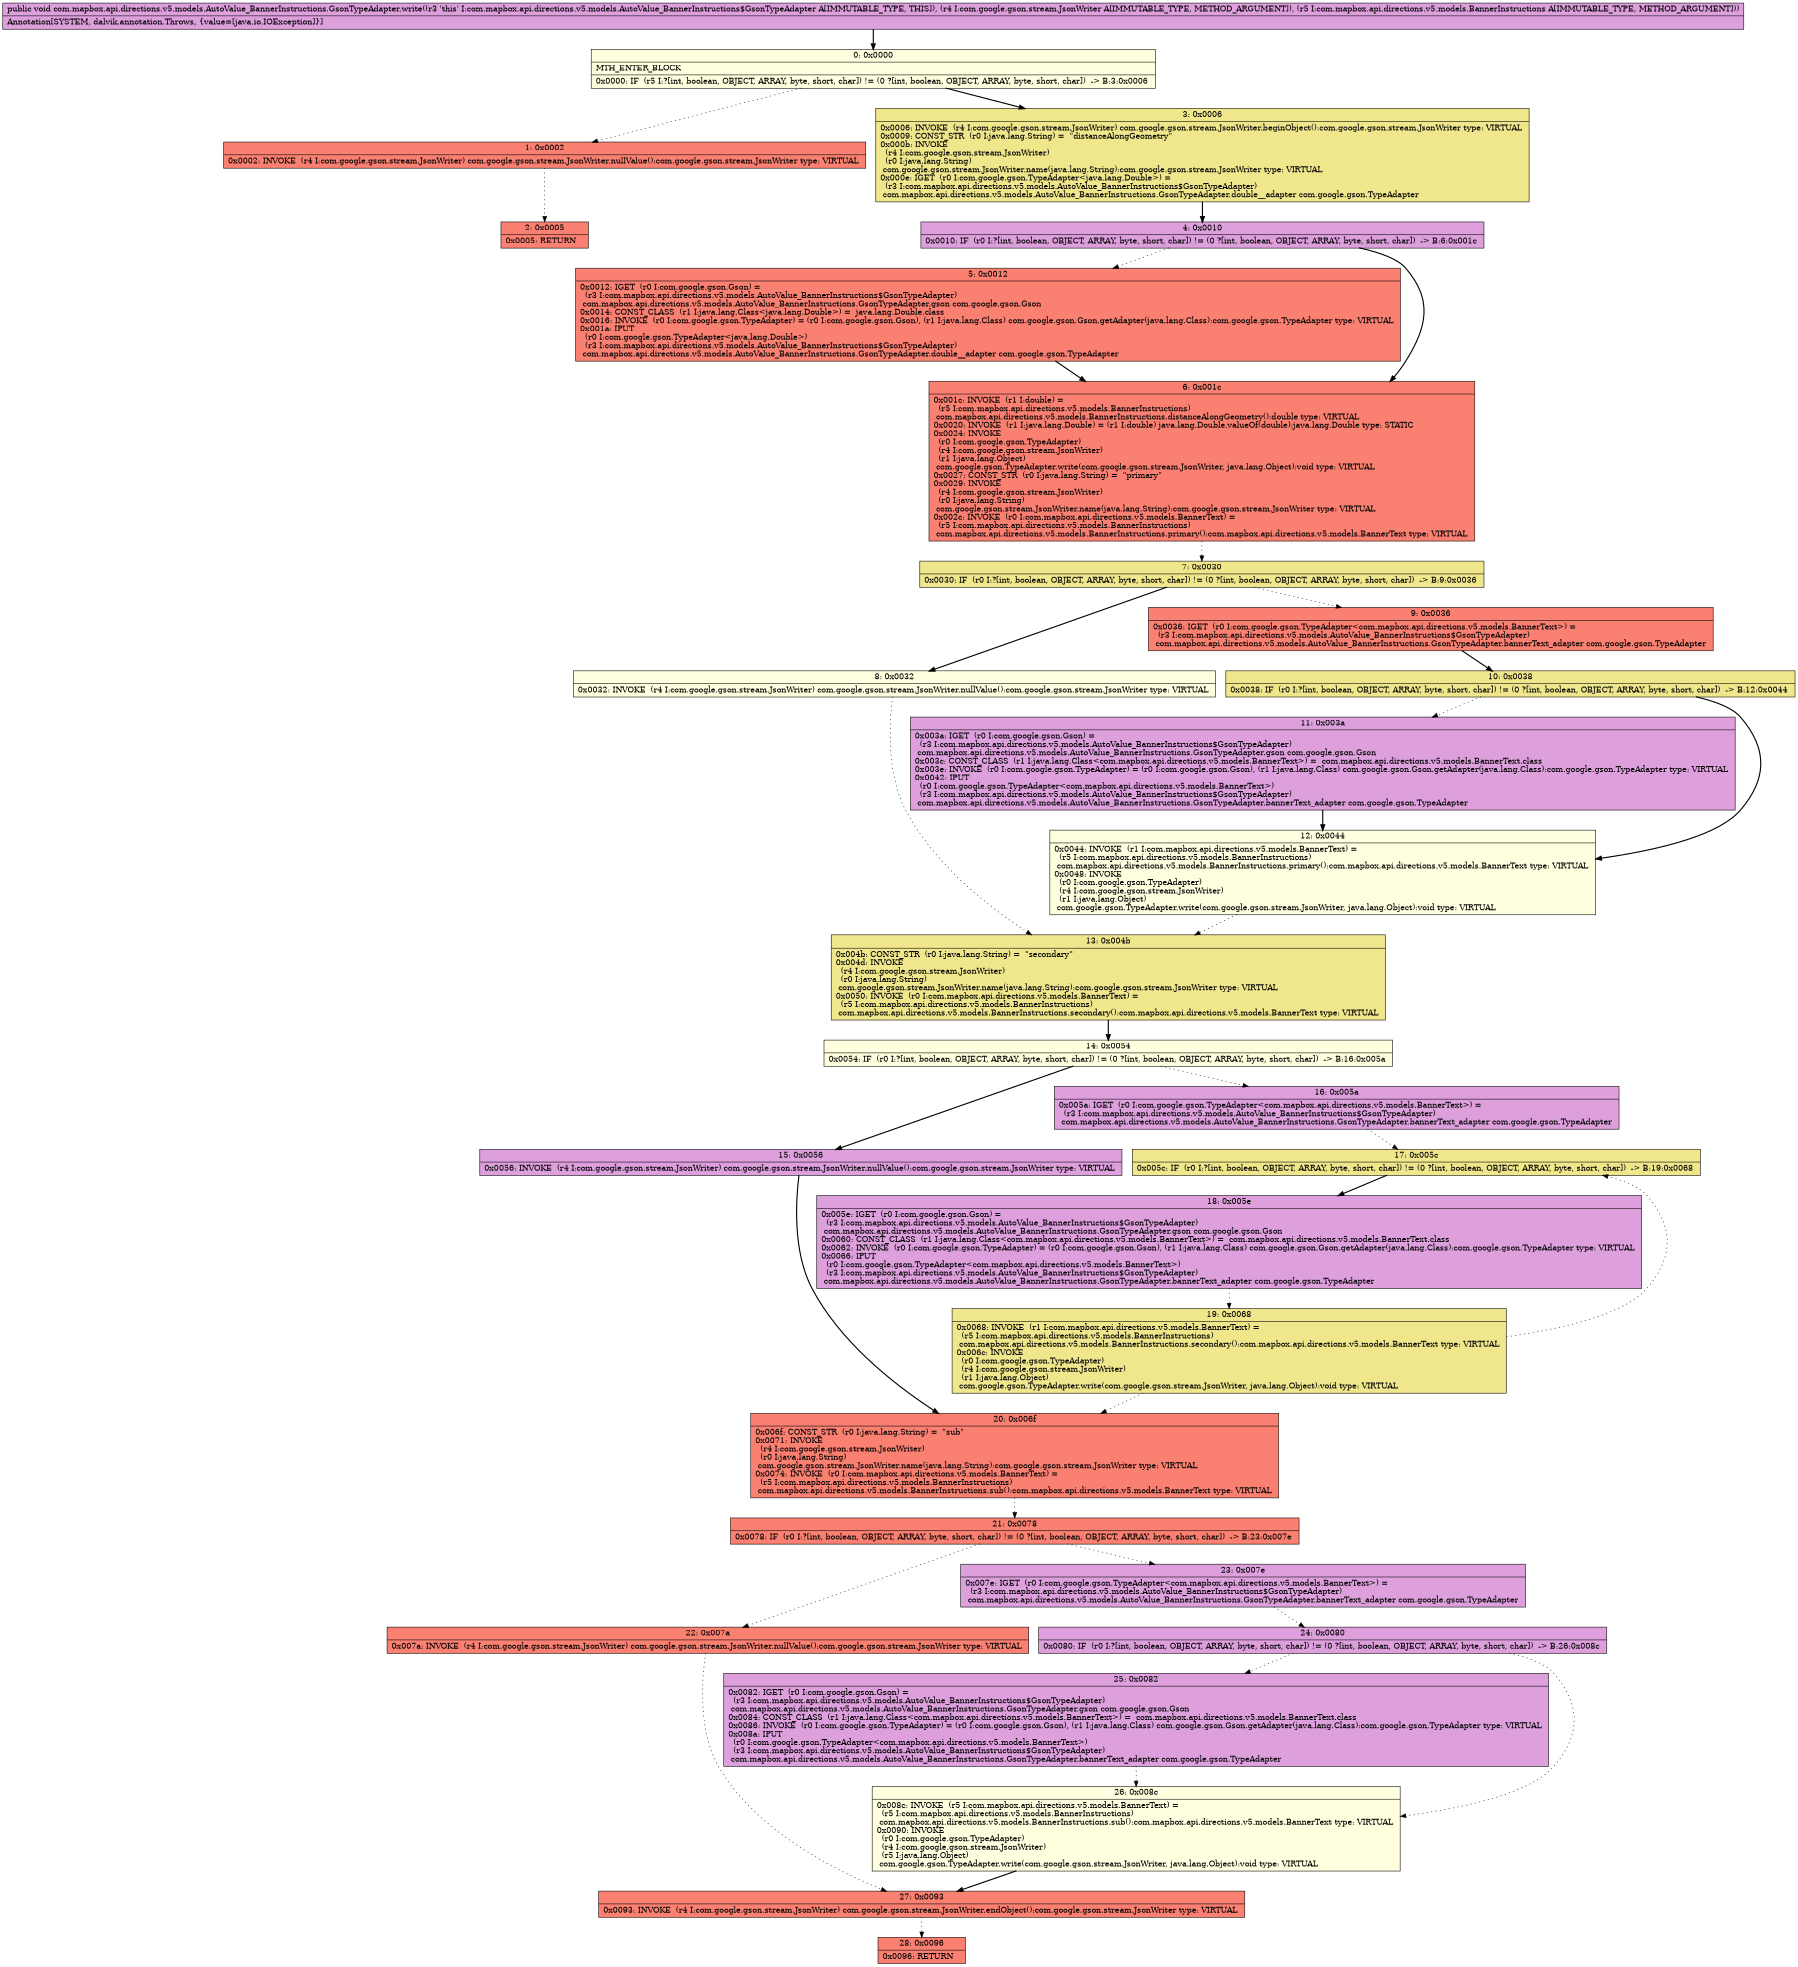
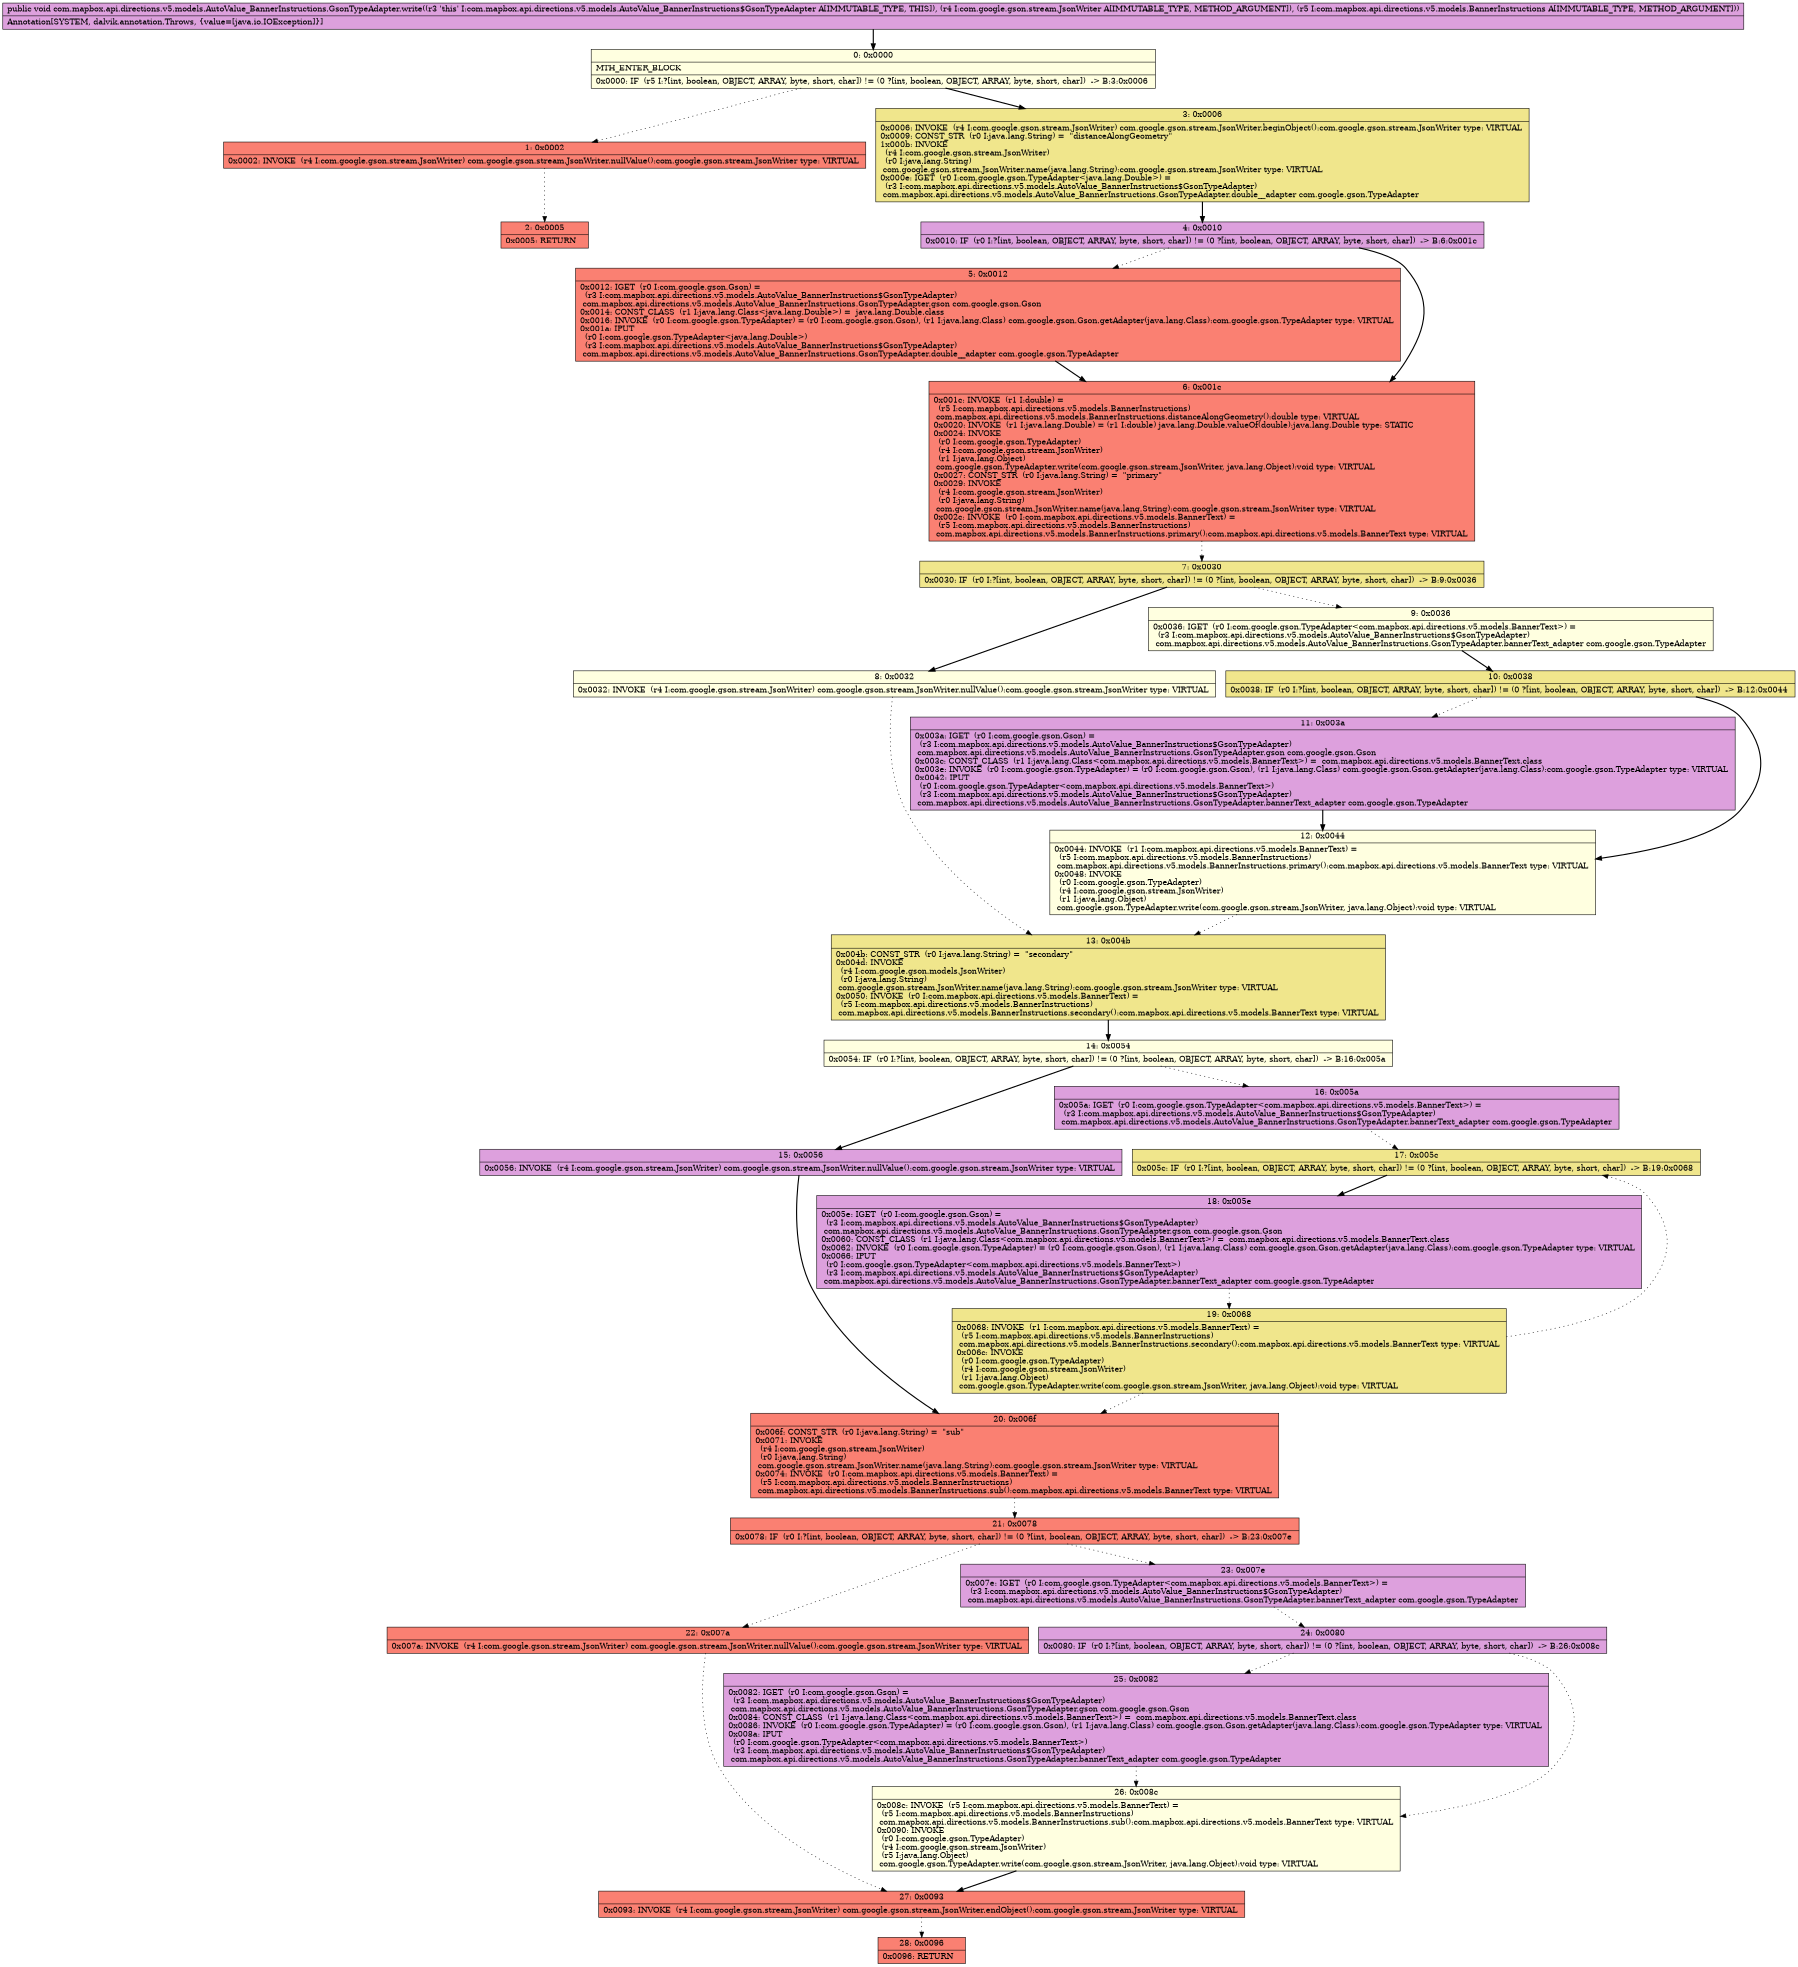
node "3: 0x0006": text "0x000b: INVOKE" -> "1x000b: INVOKE"
node "9: 0x0036": fillcolor salmon -> lightyellow
node "13: 0x004b": text "(r4 I:com.google.gson.stream.JsonWriter)" -> "(r4 I:com.google.gson.models.JsonWriter)"
